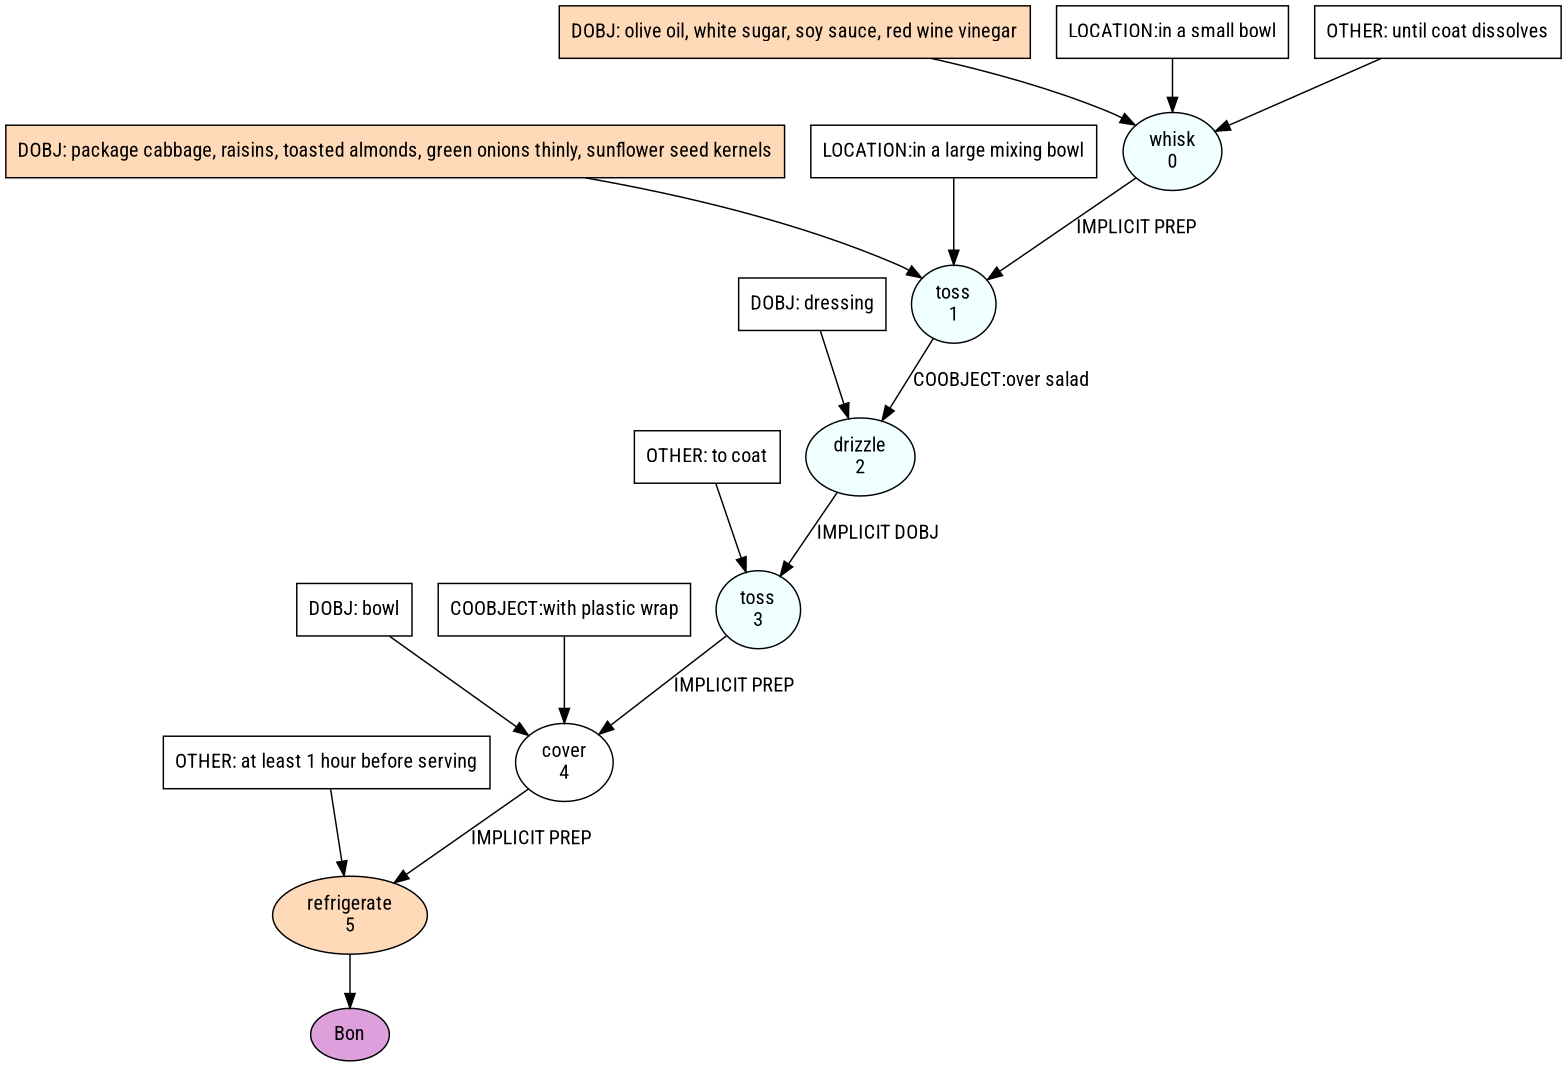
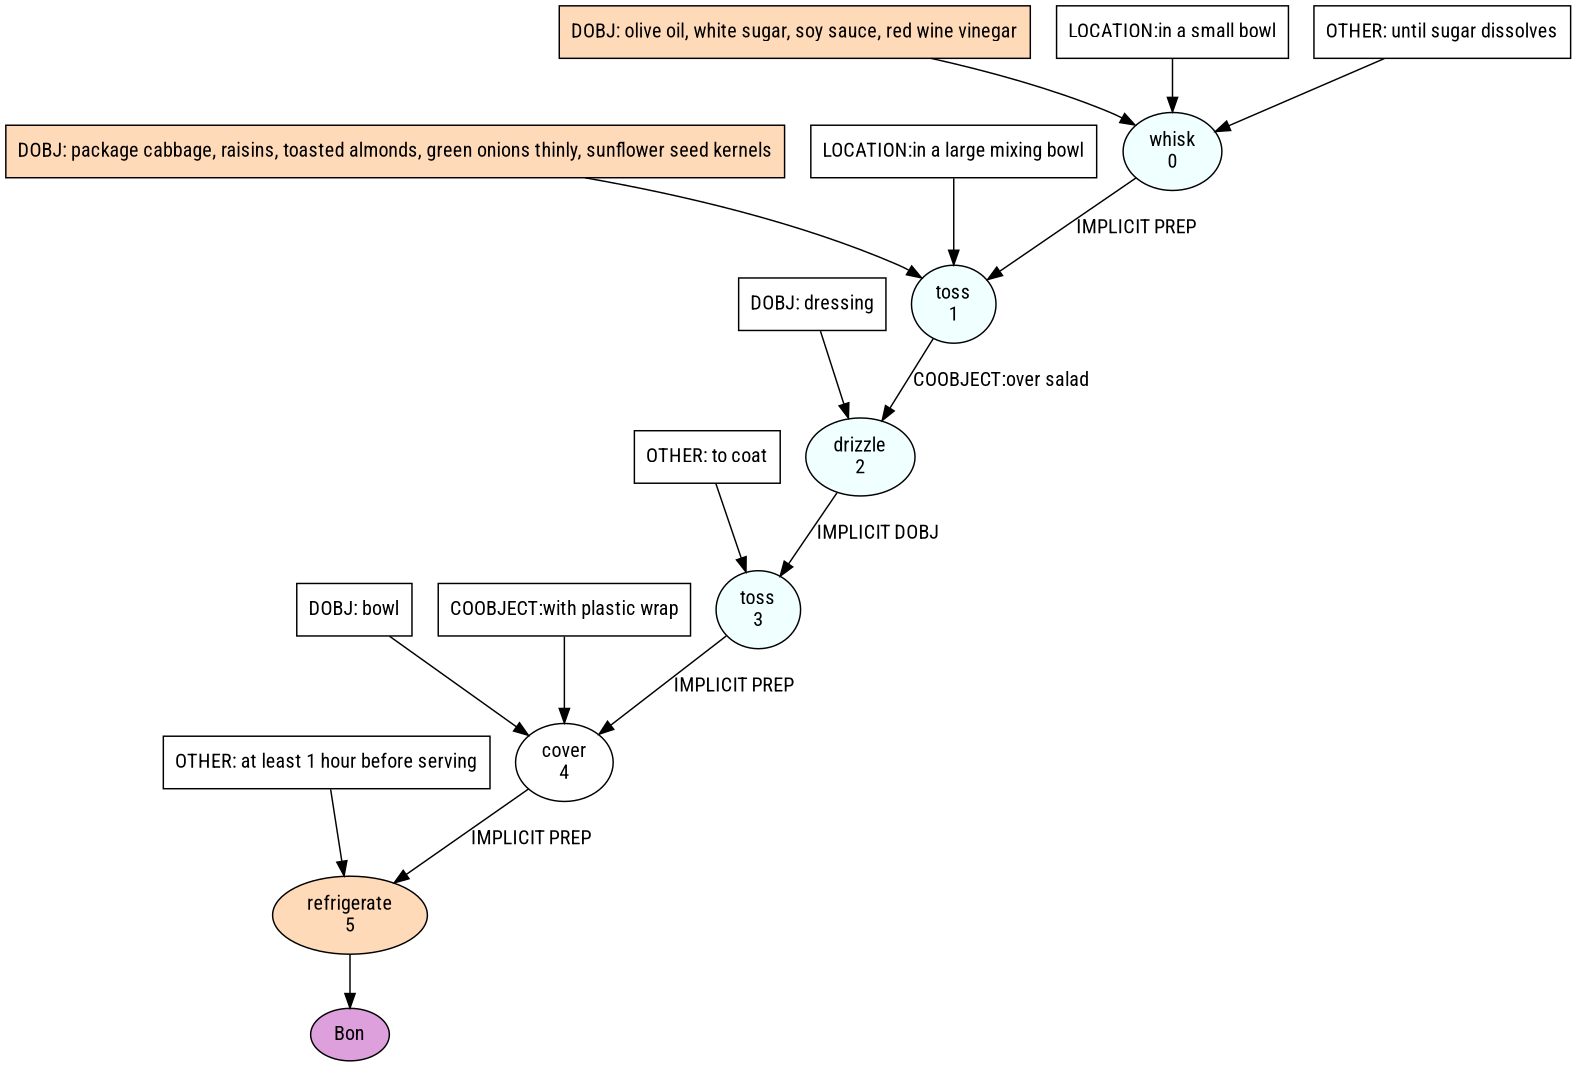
node "OTHER: until coat dissolves": label "OTHER: until coat dissolves" -> "OTHER: until sugar dissolves"
